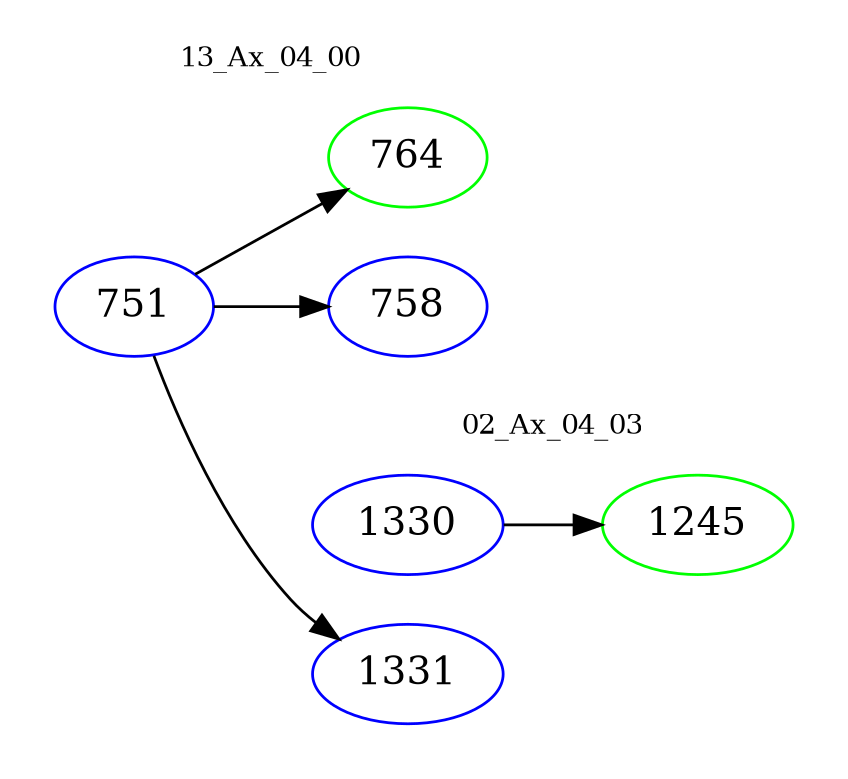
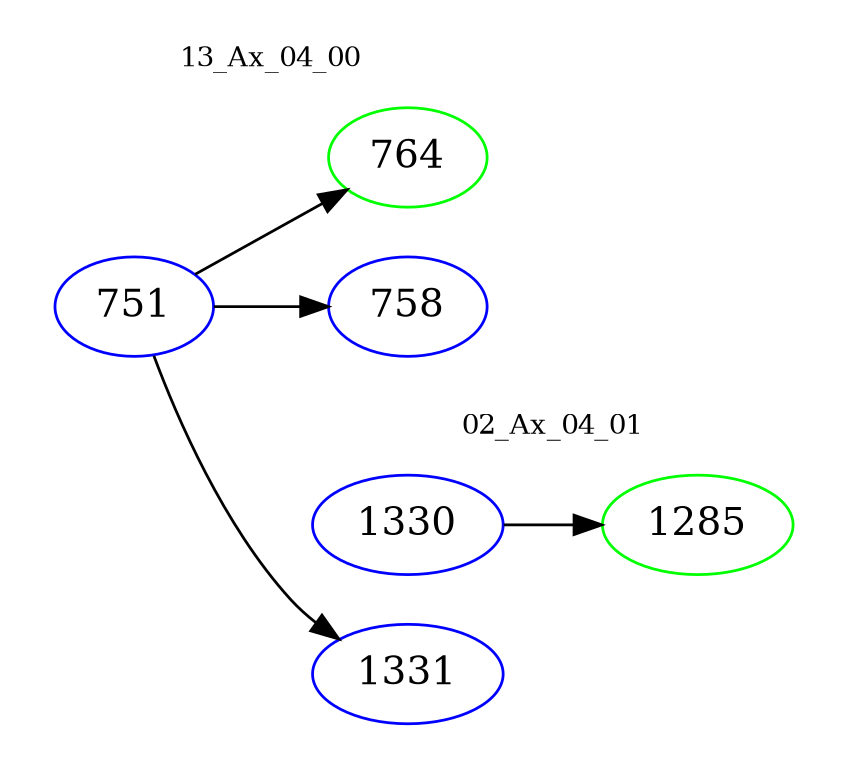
cluster "02_Ax_04_03": label "02_Ax_04_03" -> "02_Ax_04_01"
node "1245": label "1245" -> "1285"
